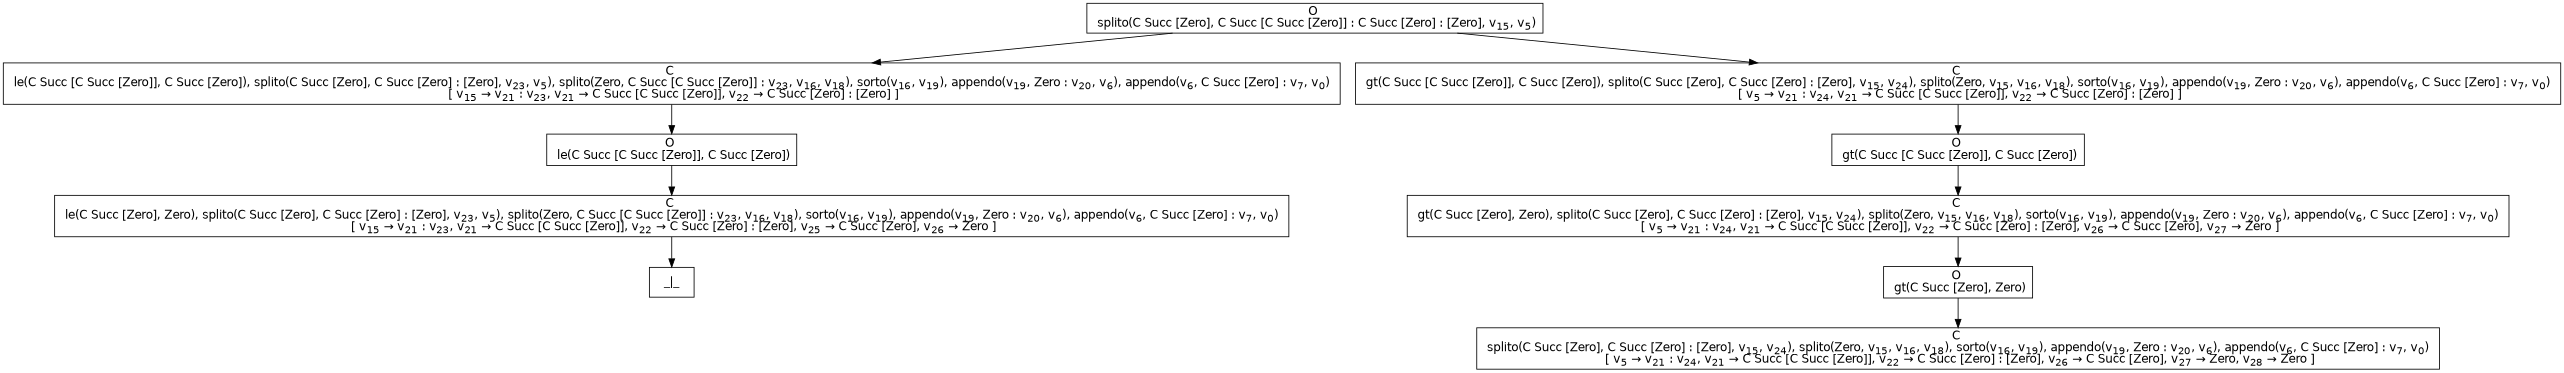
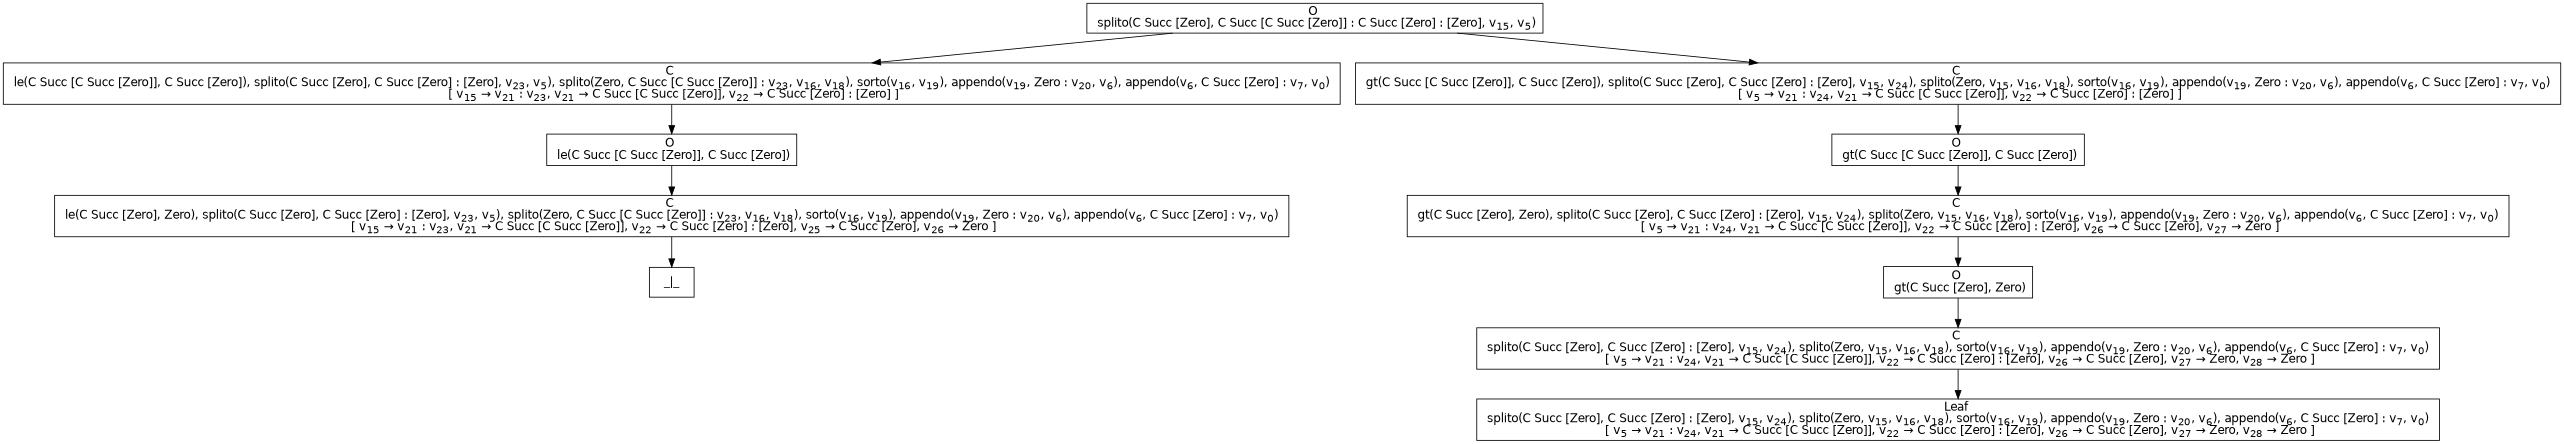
node "Leaf": added
